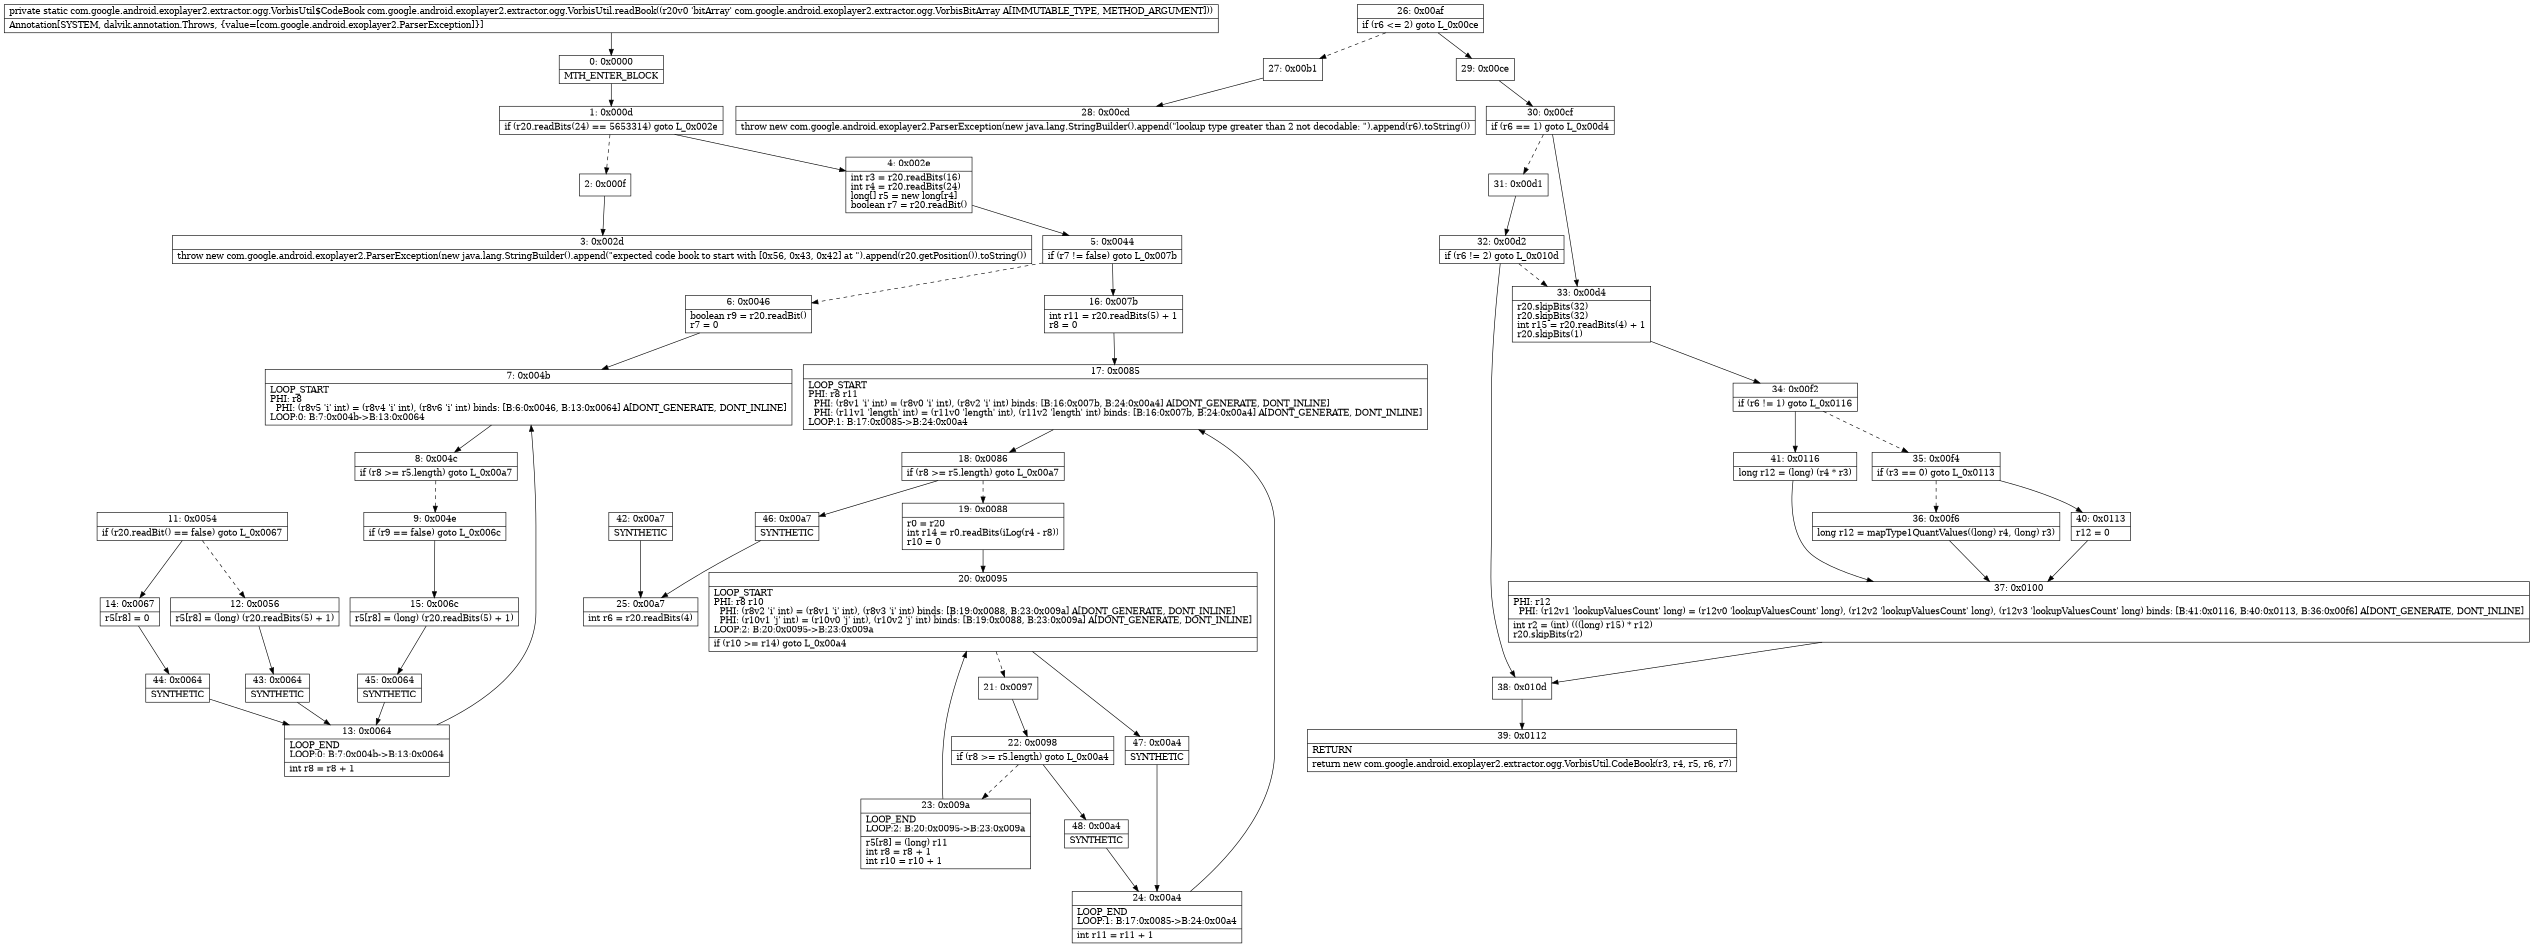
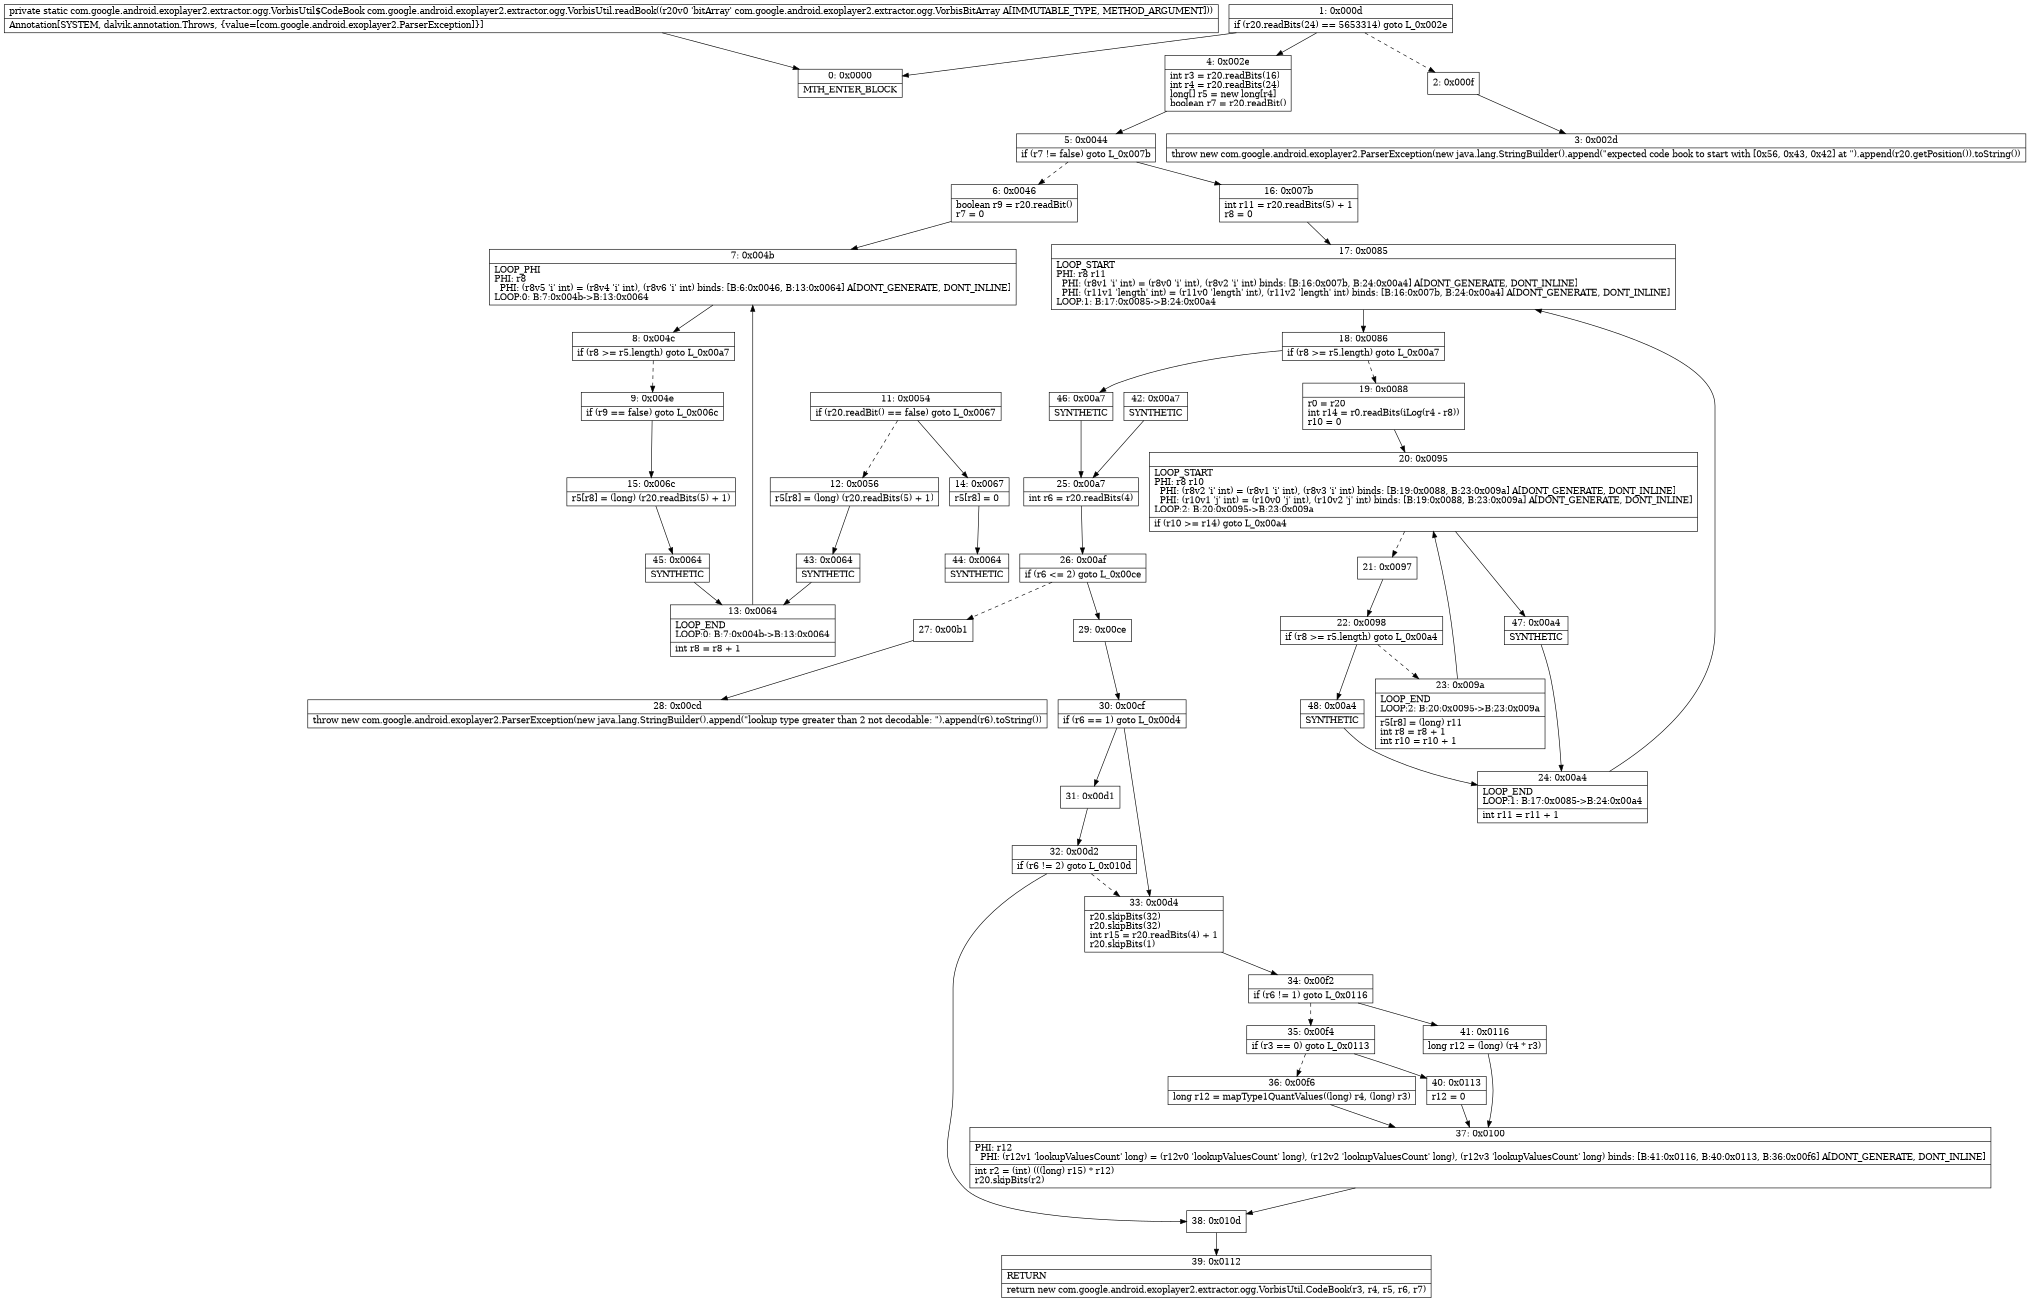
edge "0: 0x0000" -> "1: 0x000d": reversed
edge "30: 0x00cf" -> "31: 0x00d1": style dashed -> solid
node "7: 0x004b": text "LOOP_START" -> "LOOP_PHI"
edge "25: 0x00a7" -> "26: 0x00af": added
edge "44: 0x0064" -> "13: 0x0064": removed
